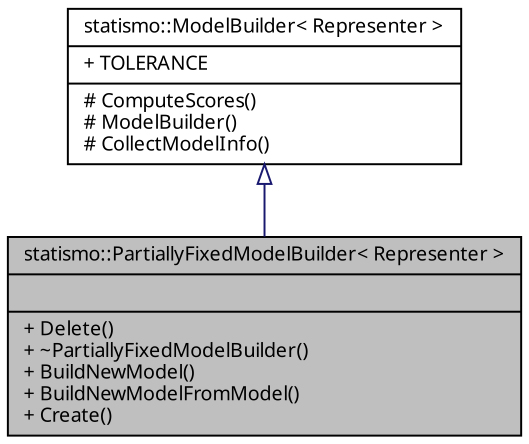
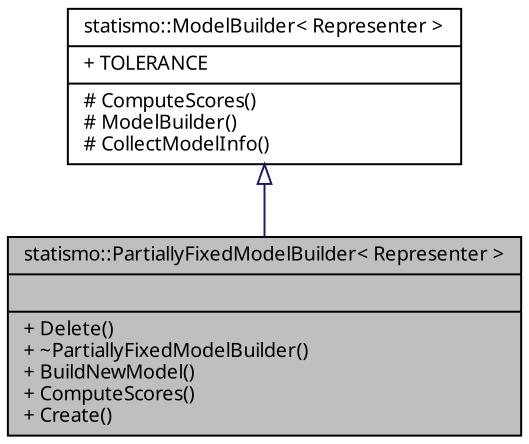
node "statismo::PartiallyFixedModelBuilder< Representer >": text "+ BuildNewModelFromModel()" -> "+ ComputeScores()"
